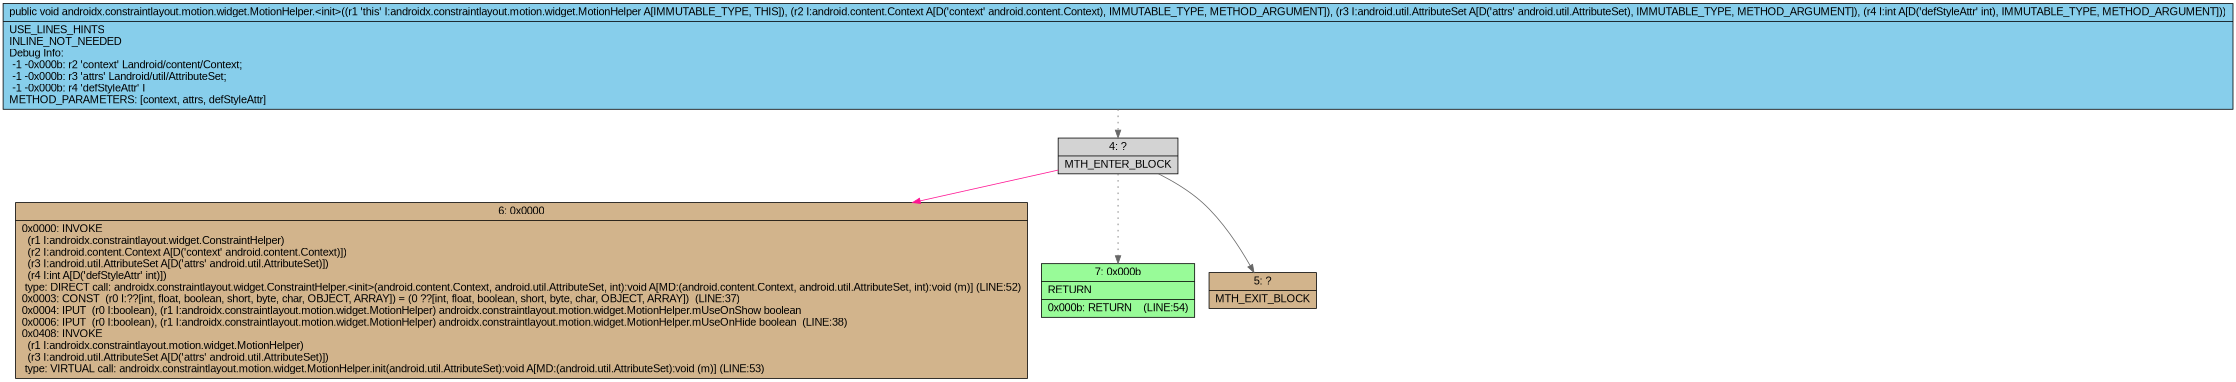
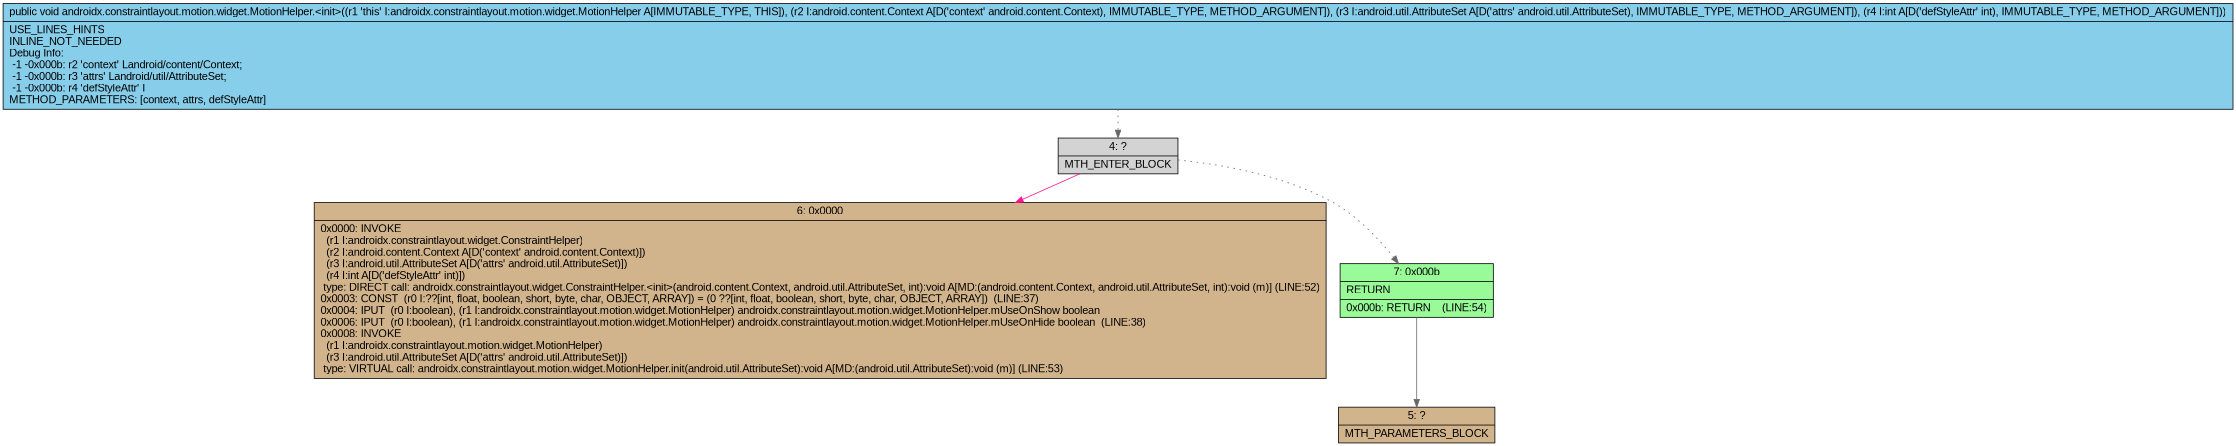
edge "4: ?" -> "5: ?": now "7: 0x000b" -> "5: ?"
node "5: ?": text "MTH_EXIT_BLOCK" -> "MTH_PARAMETERS_BLOCK"
node "6: 0x0000": text "0x0408: INVOKE" -> "0x0008: INVOKE"
